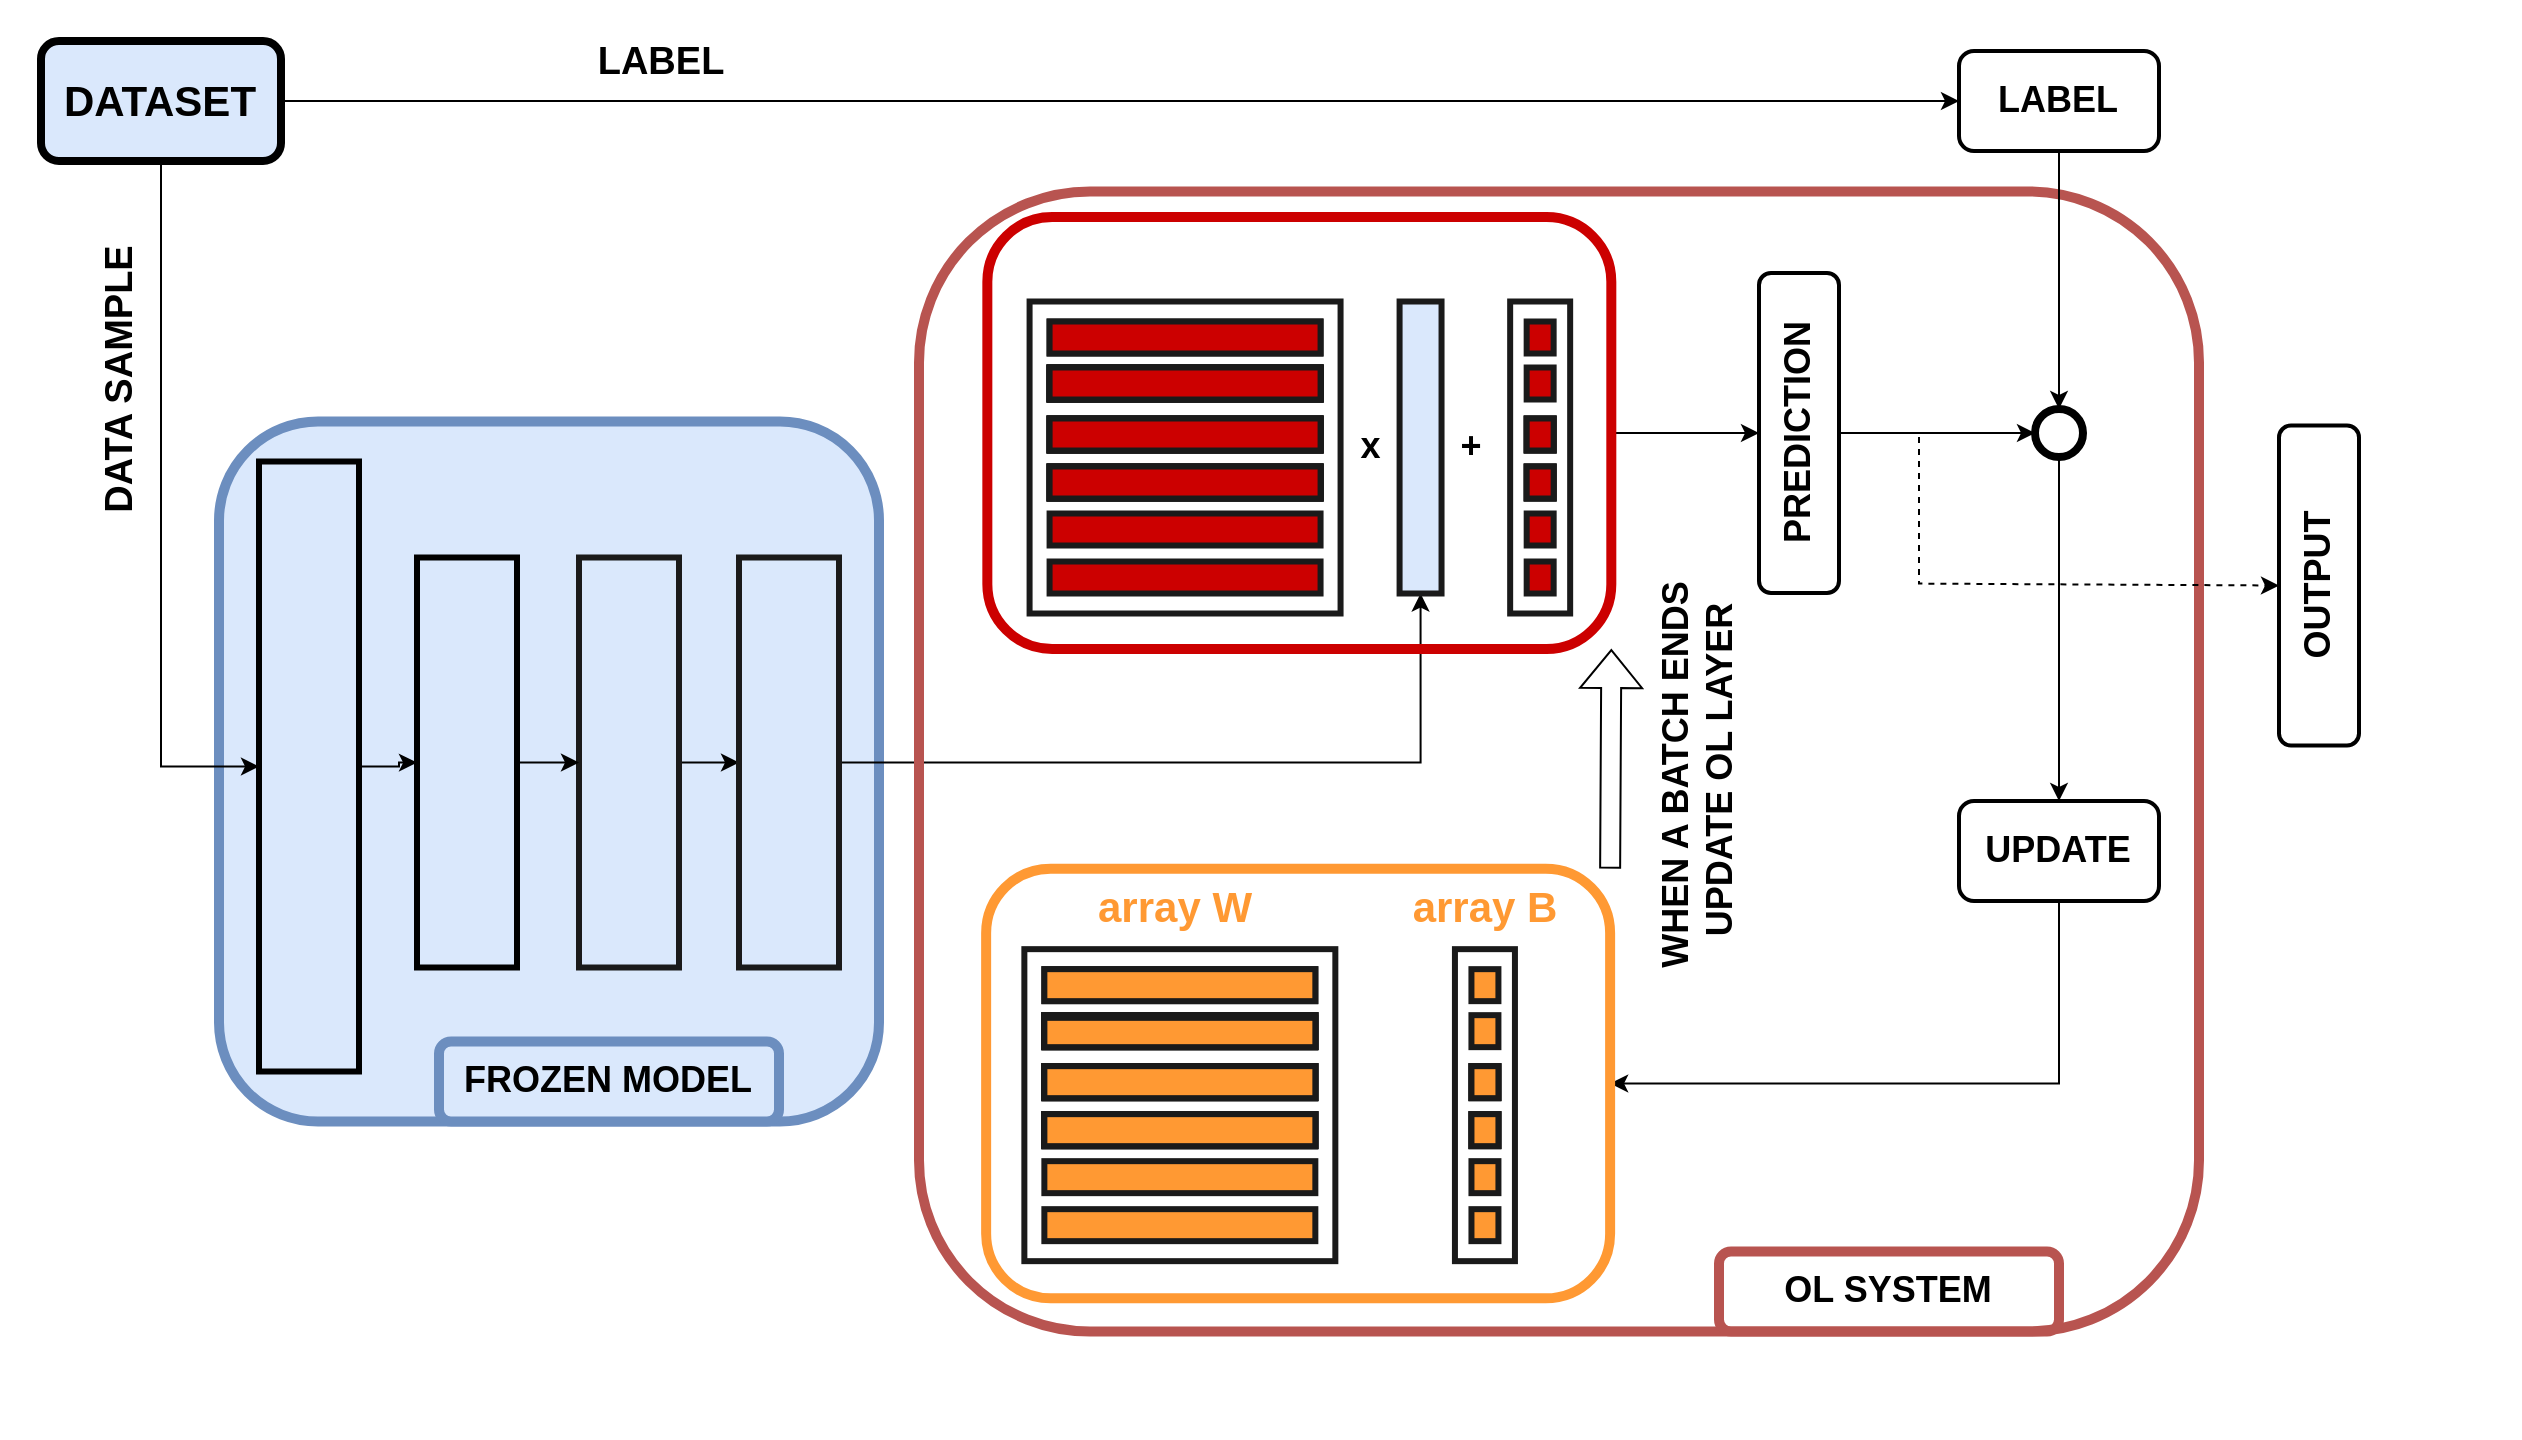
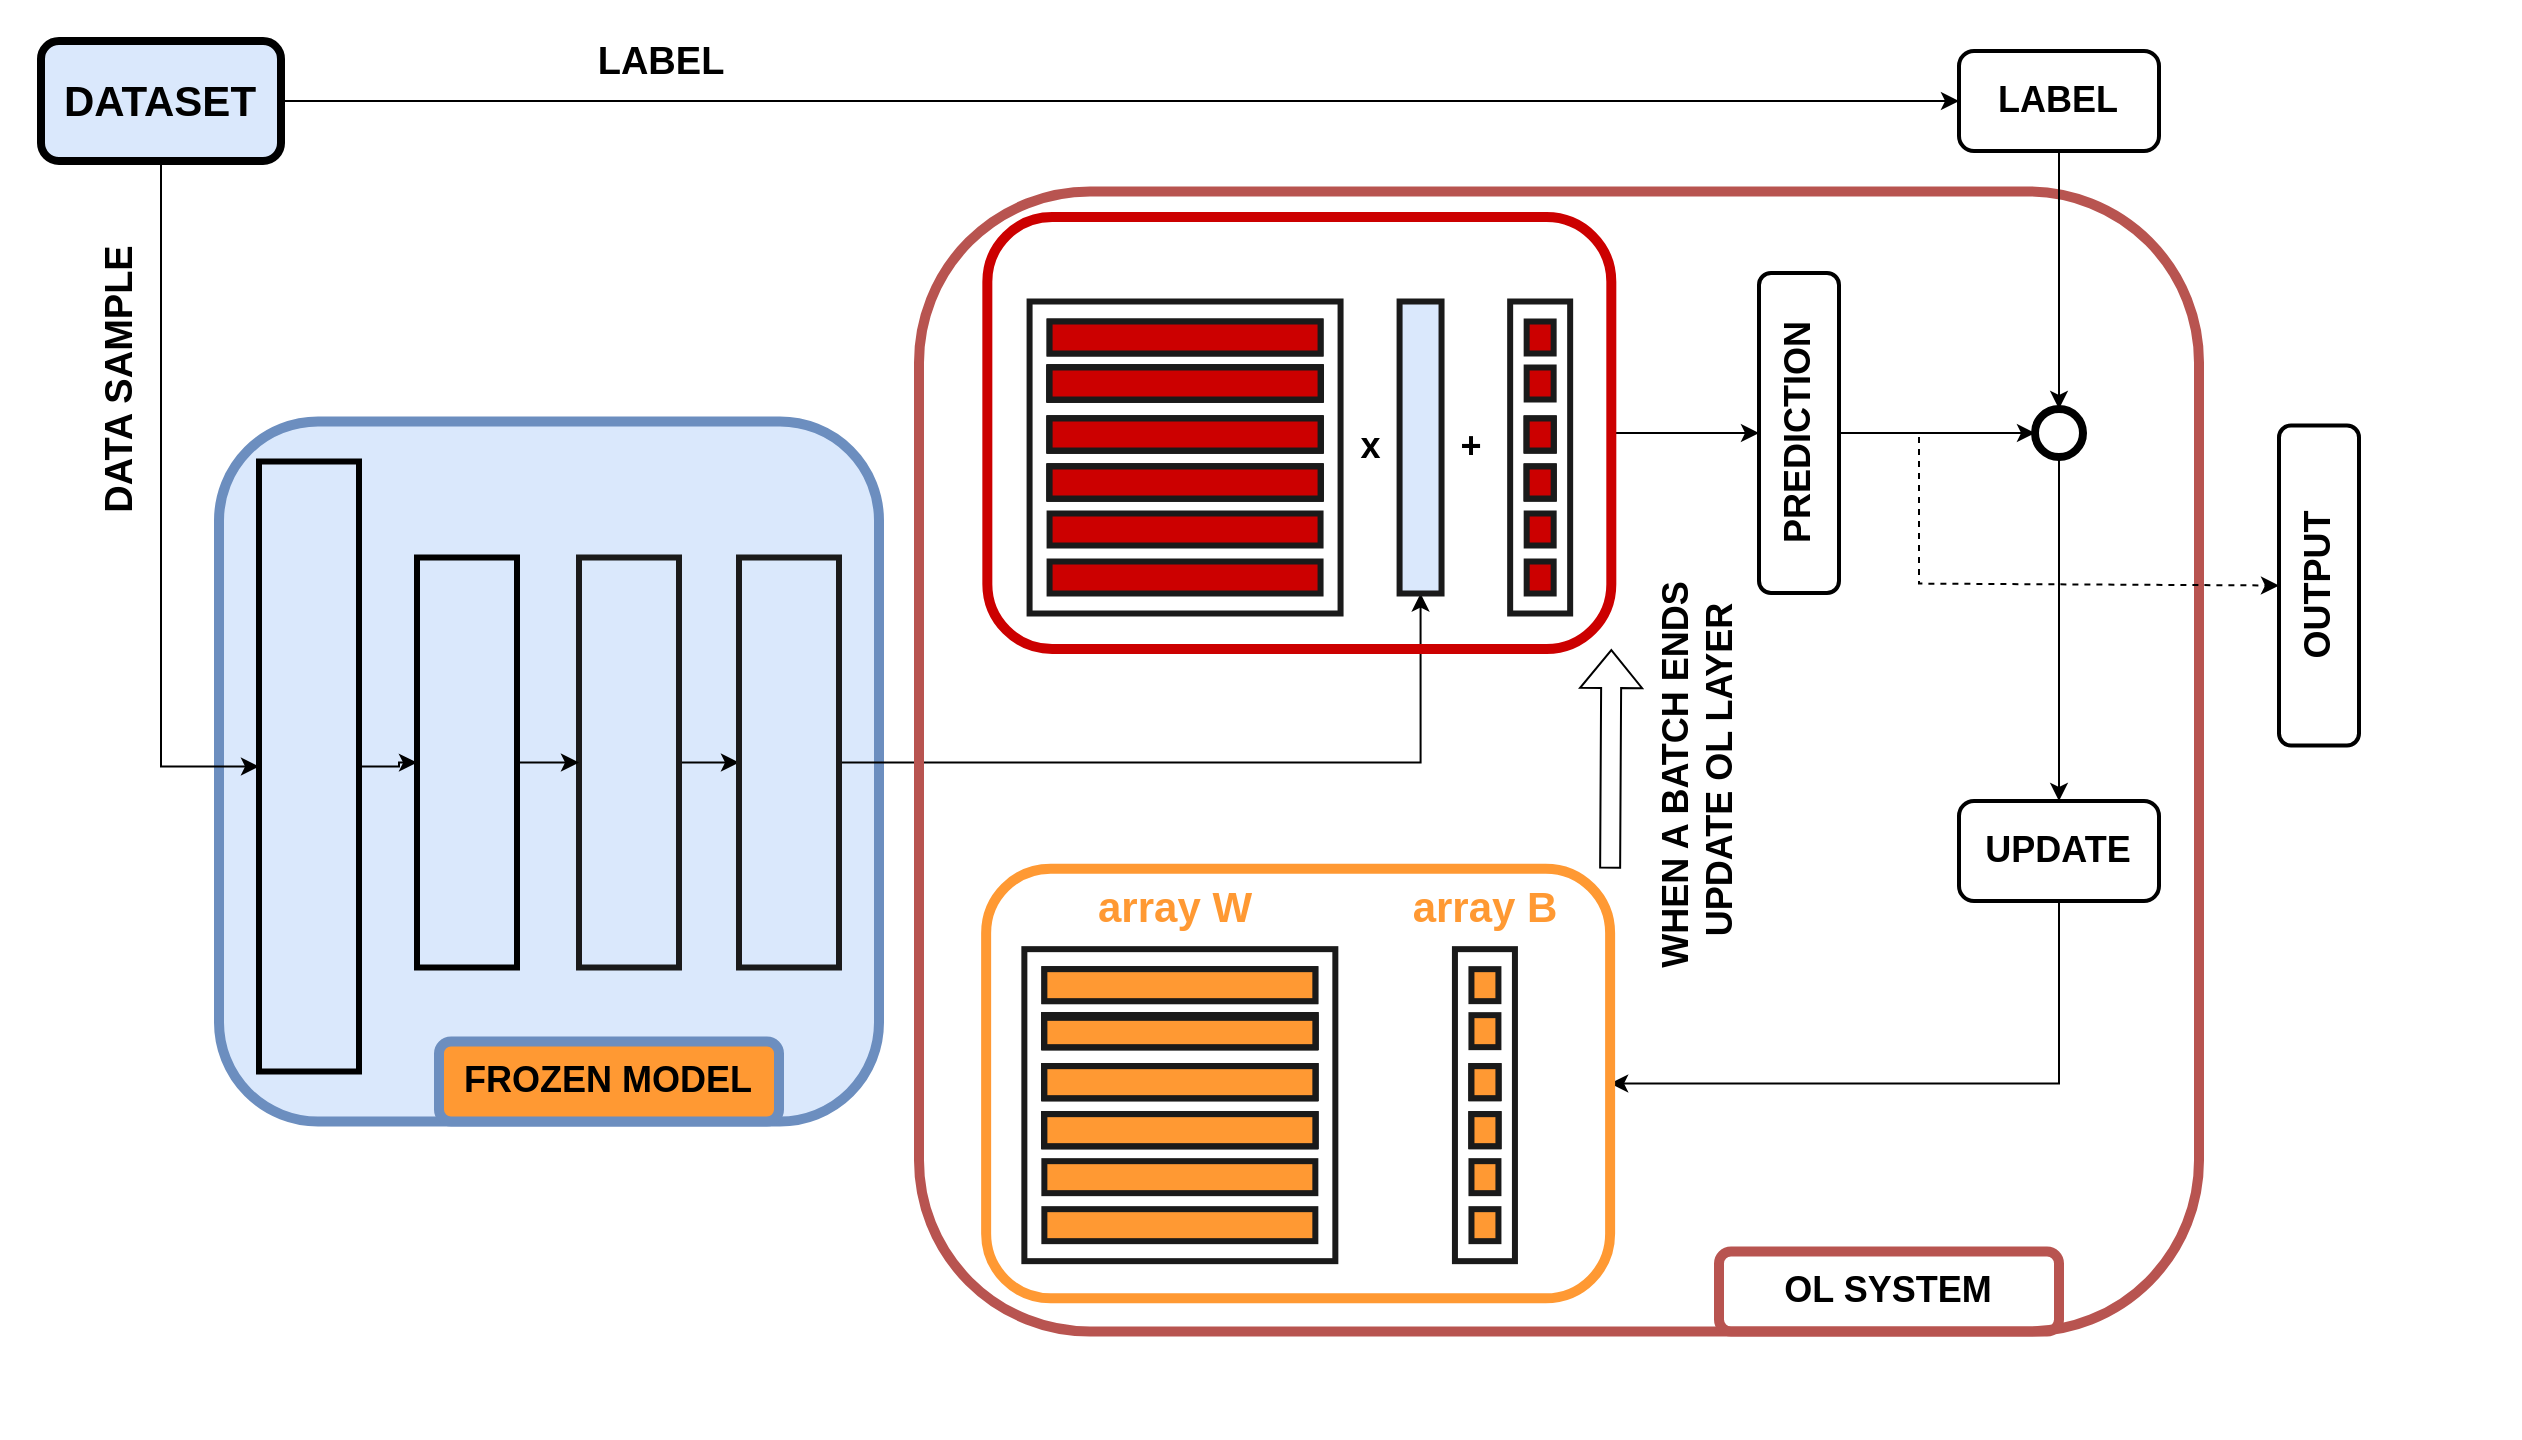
node "FROZEN MODEL": fillcolor #dae8fc -> #ff9933
